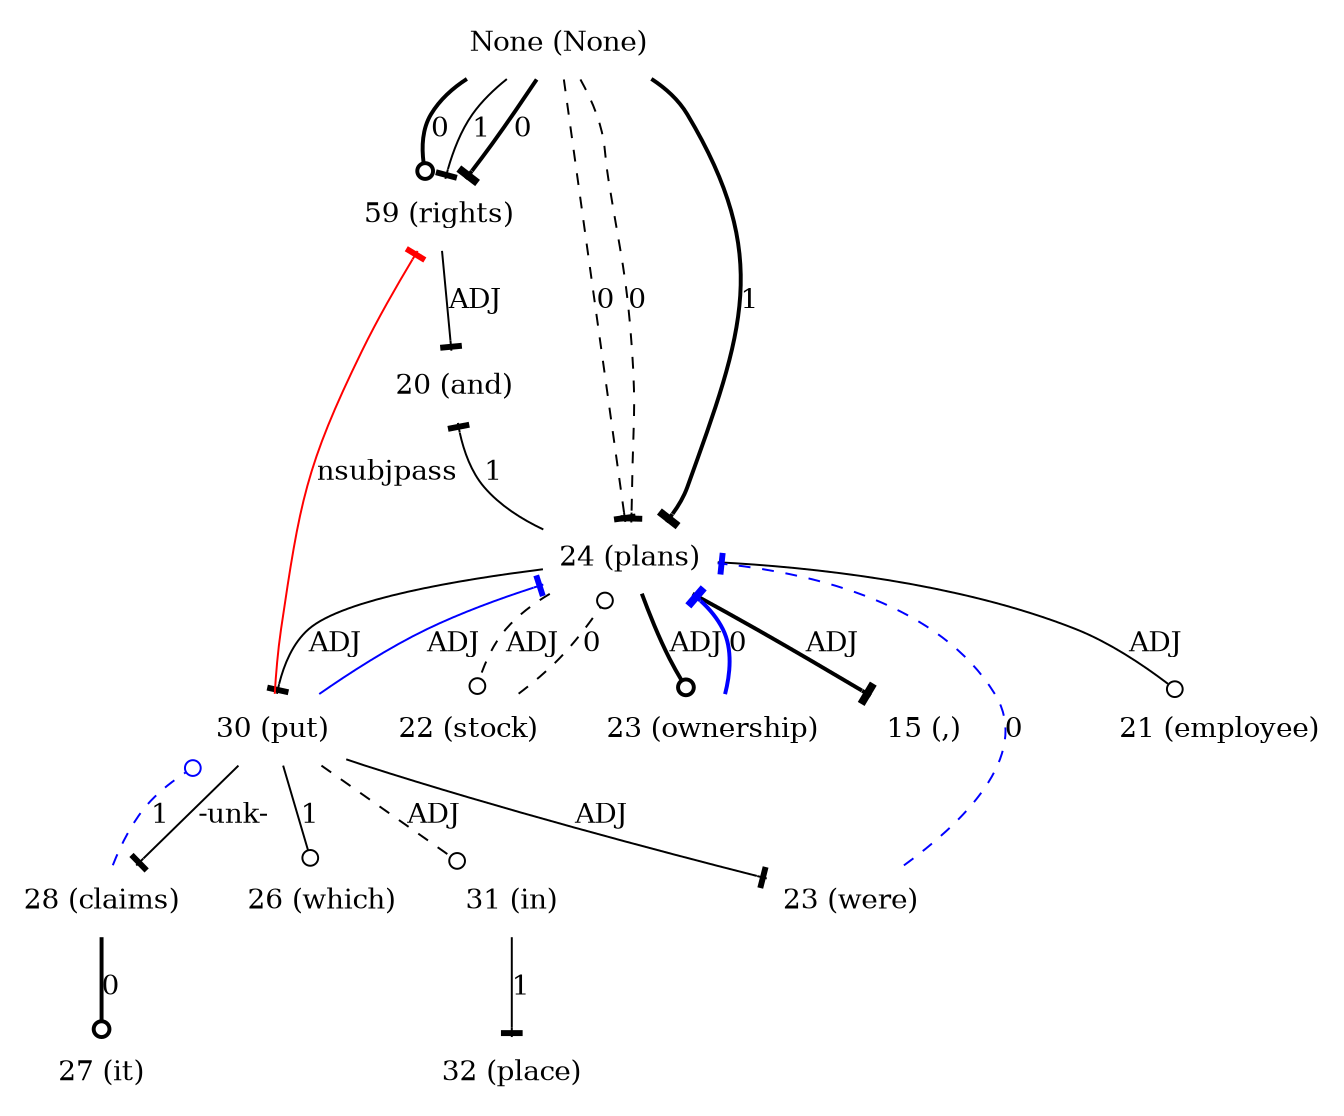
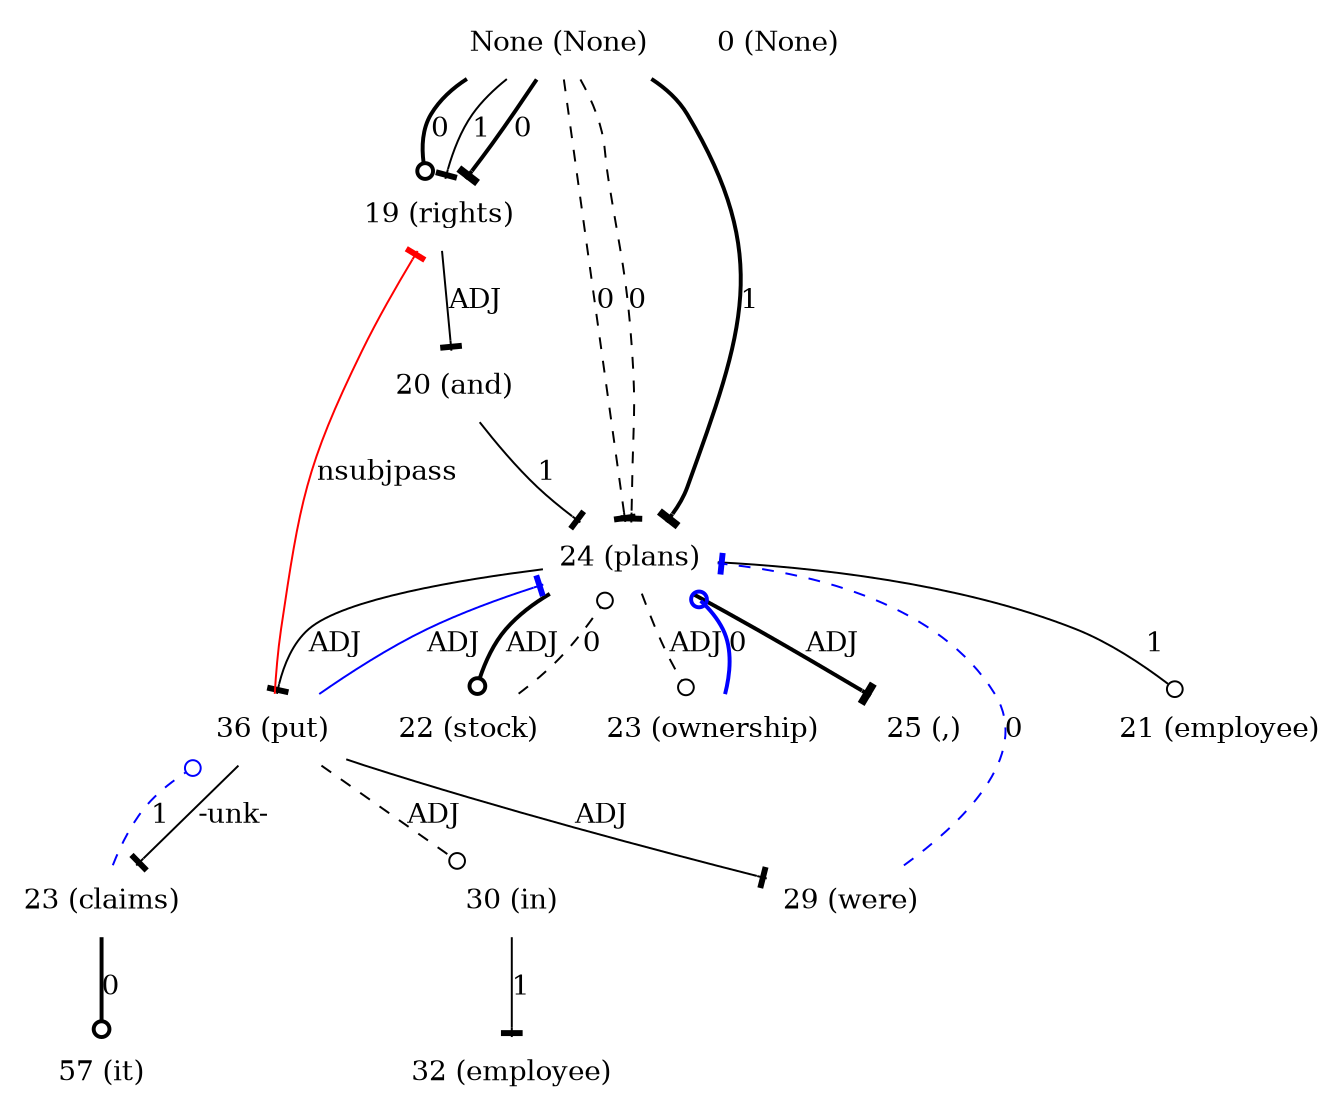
node "0 (None)": added
node "59 (rights)": label "59 (rights)" -> "19 (rights)"
edge "24 (plans)" -> "20 (and)": reversed
edge "24 (plans)" -> "22 (stock)": style dashed -> bold
edge "24 (plans)" -> "23 (ownership)": style bold -> dashed
edge "23 (ownership)" -> "24 (plans)": arrowhead tee -> odot
edge "24 (plans)" -> "21 (employee)": label "ADJ" -> "1"
node "30 (put)": label "30 (put)" -> "36 (put)"
node "15 (,)": label "15 (,)" -> "25 (,)"
node "28 (claims)": label "28 (claims)" -> "23 (claims)"
node "26 (which)": removed
node "31 (in)": label "31 (in)" -> "30 (in)"
node "23 (were)": label "23 (were)" -> "29 (were)"
node "27 (it)": label "27 (it)" -> "57 (it)"
node "32 (place)": label "32 (place)" -> "32 (employee)"
